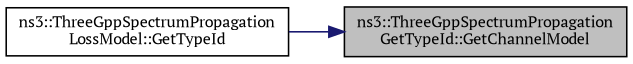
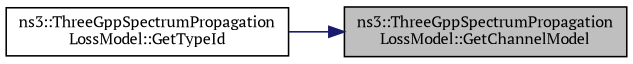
node "ns3::ThreeGppSpectrumPropagation GetTypeId::GetChannelModel": label "ns3::ThreeGppSpectrumPropagation GetTypeId::GetChannelModel" -> "ns3::ThreeGppSpectrumPropagation LossModel::GetChannelModel"
